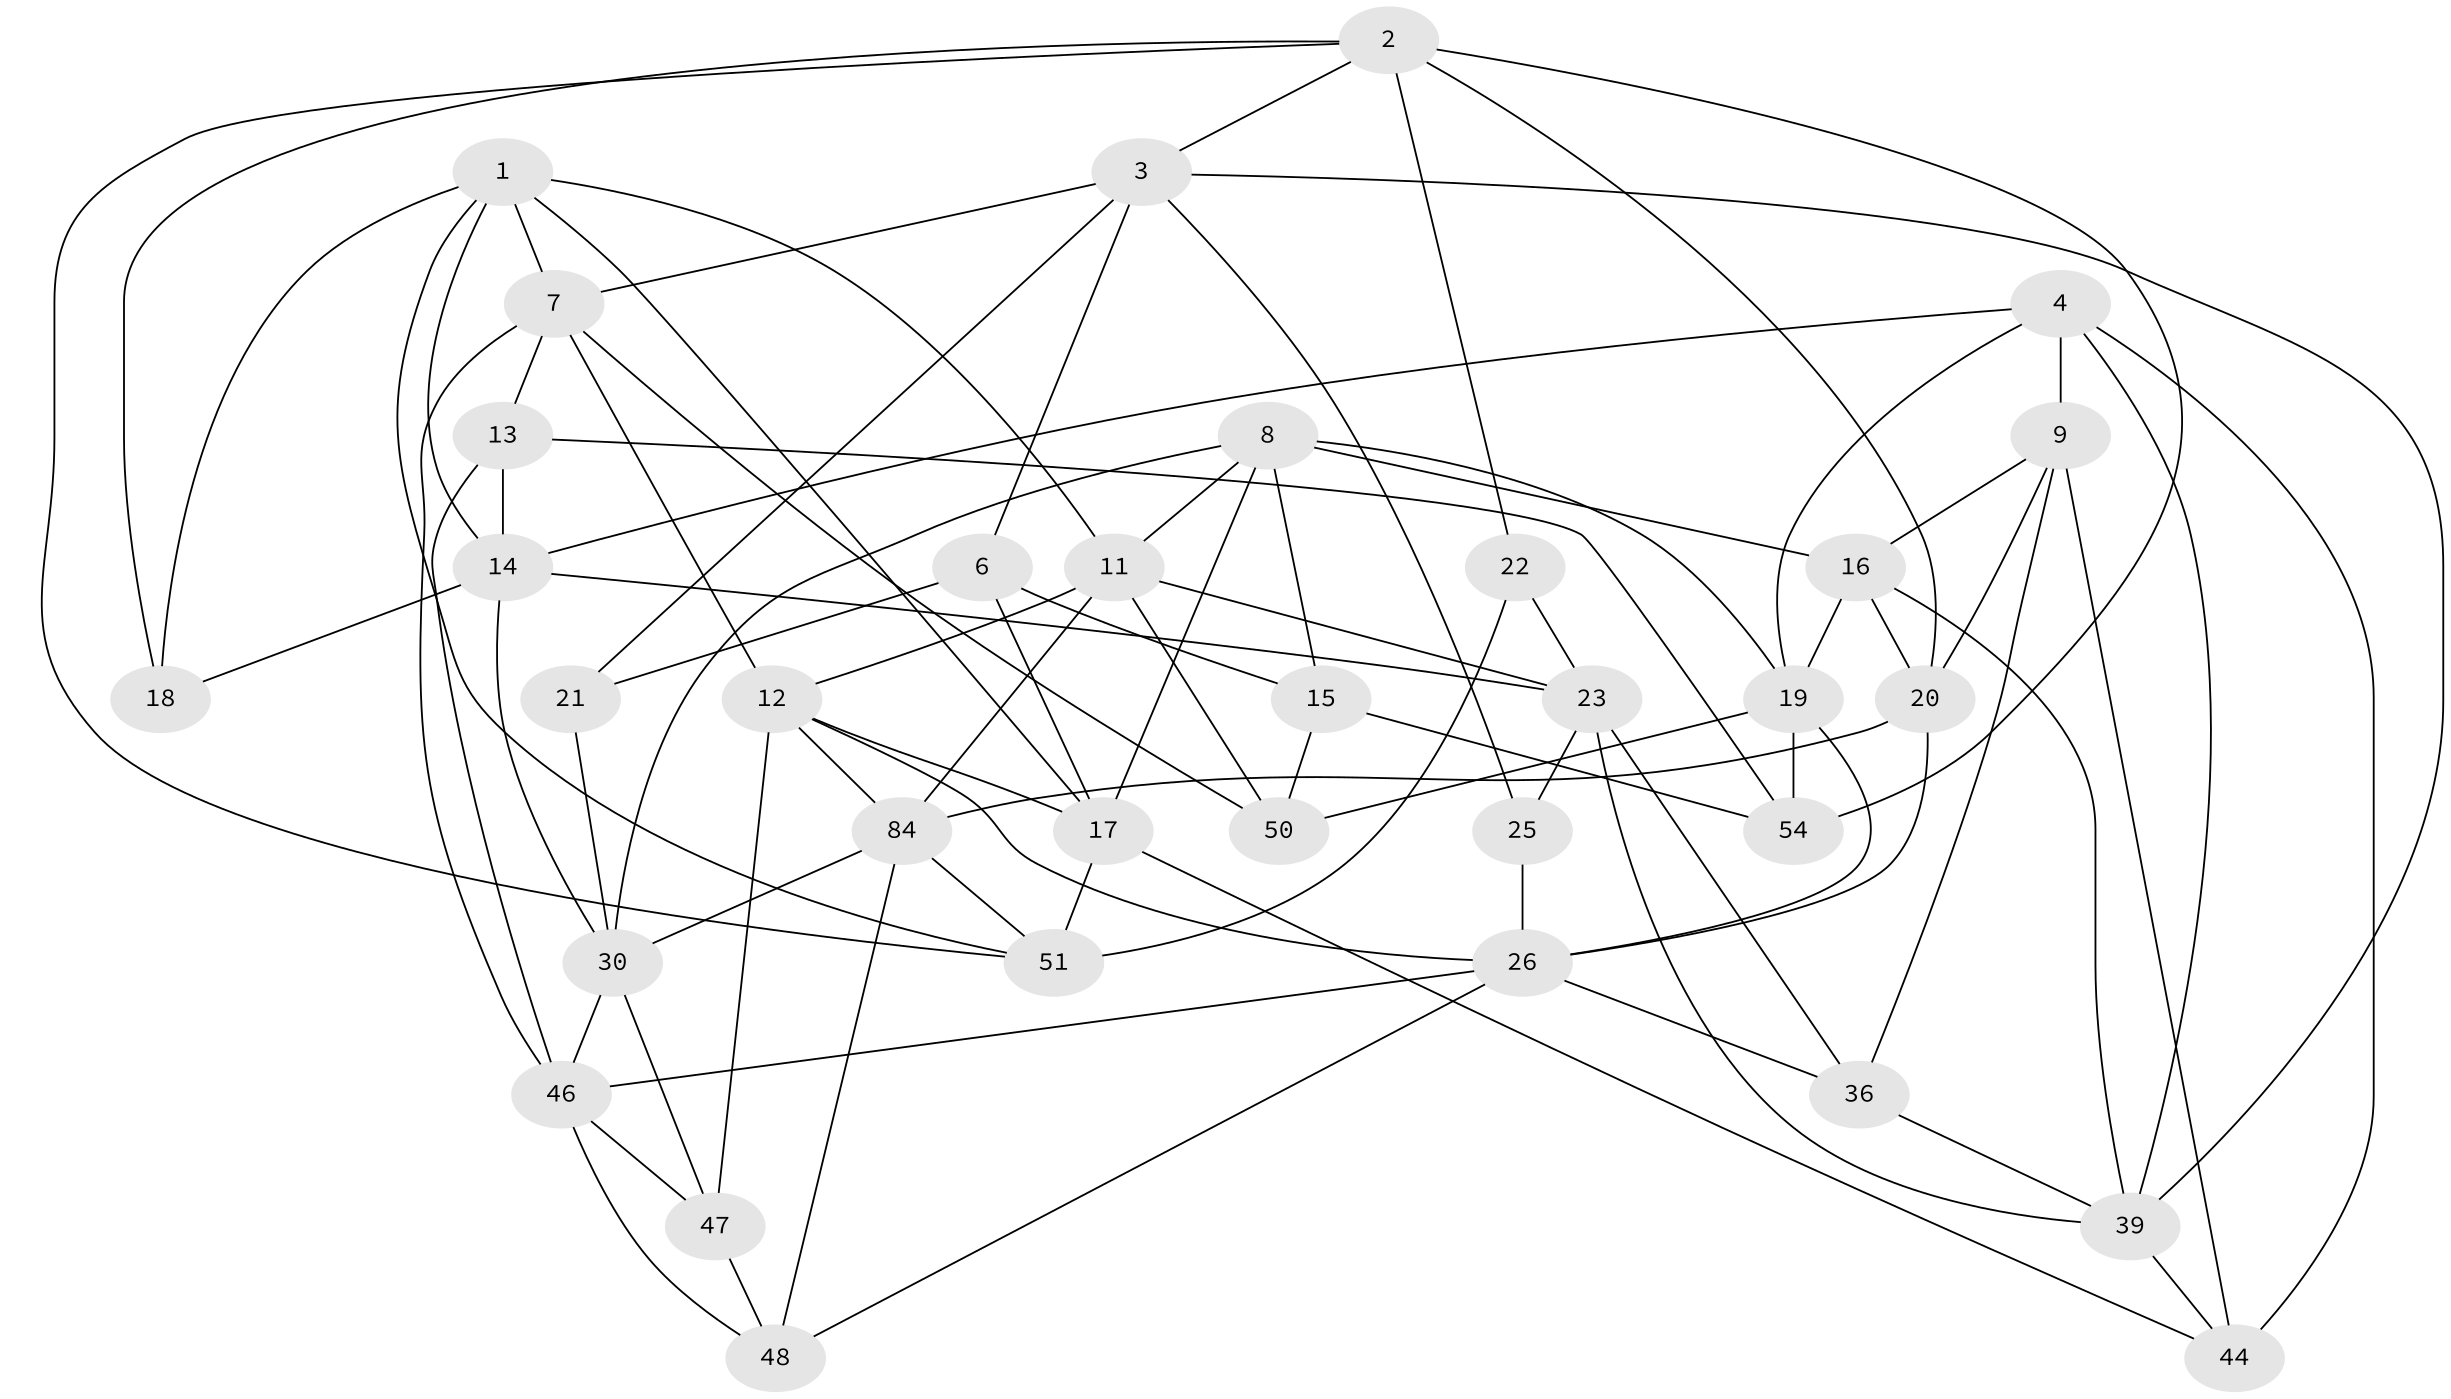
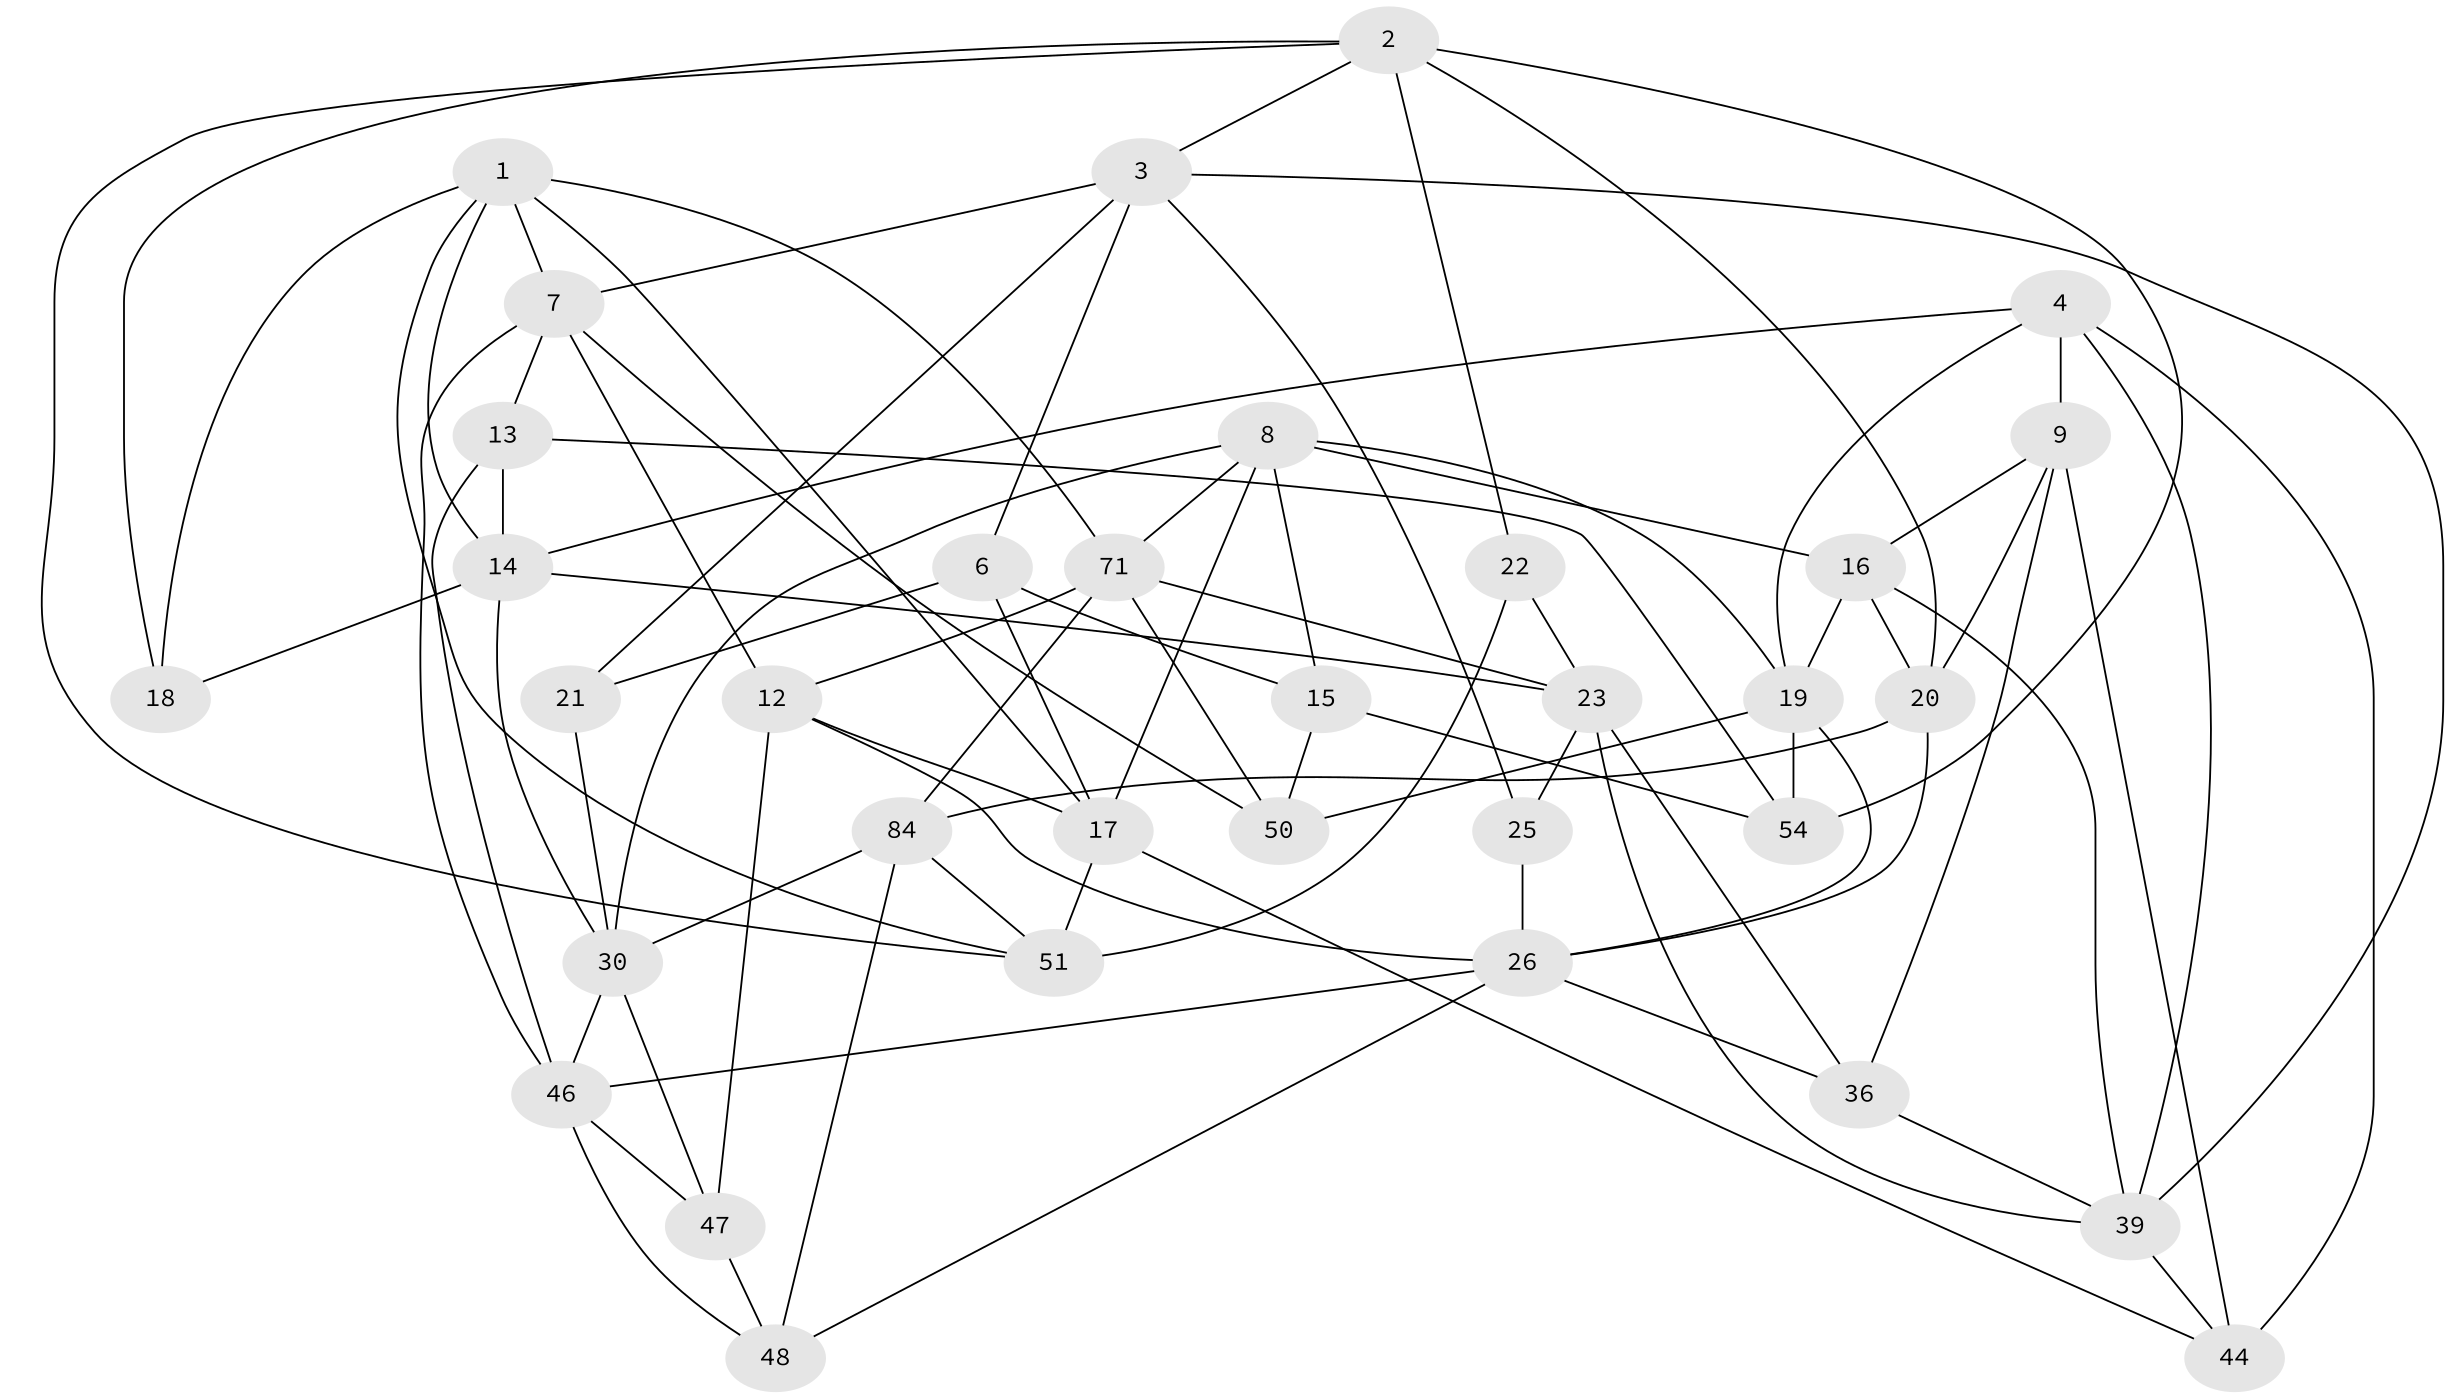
node "11": label "11" -> "71"
edge "12" -- "84": removed
